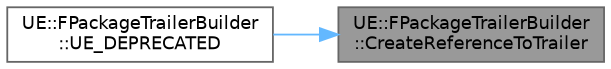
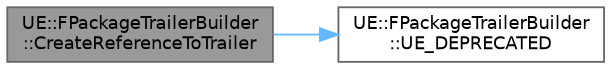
edge "UE::FPackageTrailerBuilder ::UE_DEPRECATED" -> "UE::FPackageTrailerBuilder ::CreateReferenceToTrailer": reversed
